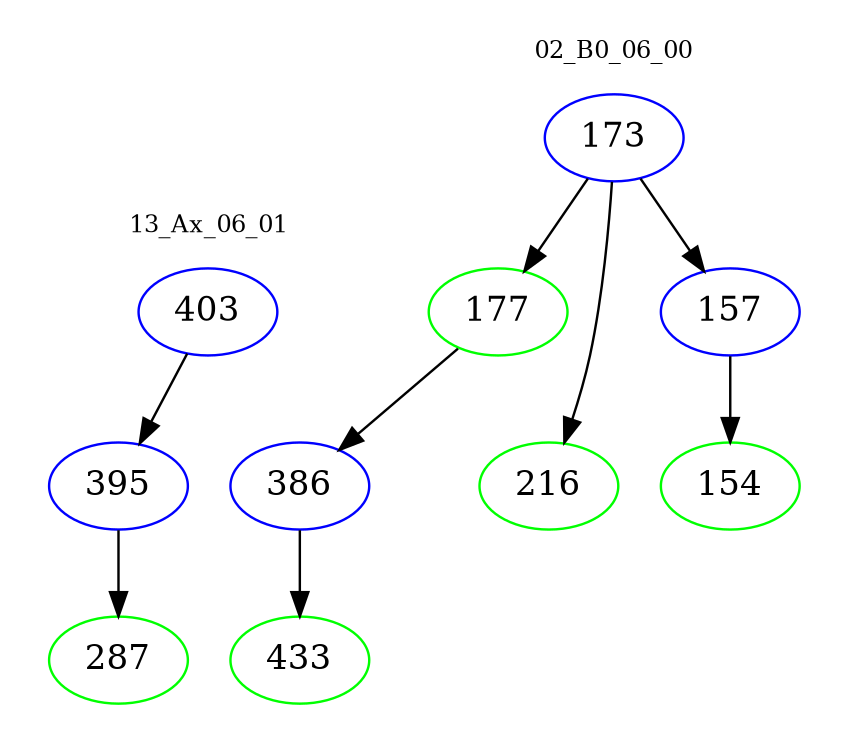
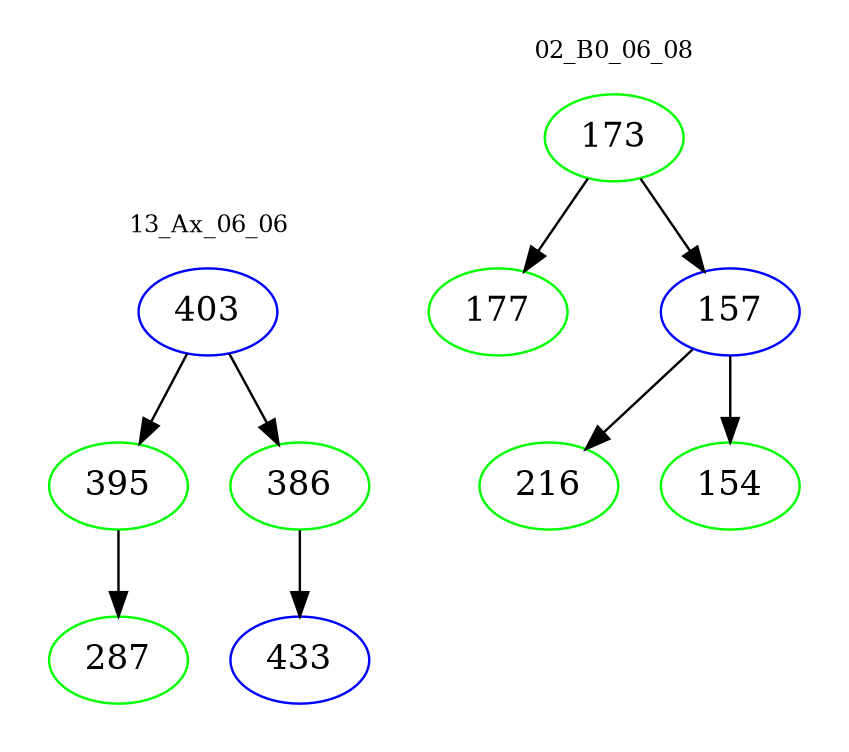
cluster "02_B0_06_00": label "02_B0_06_00" -> "02_B0_06_08"
node "173": color blue -> green
cluster "13_Ax_06_01": label "13_Ax_06_01" -> "13_Ax_06_06"
edge "173" -> "216": now "157" -> "216"
edge "177" -> "386": now "403" -> "386"
node "395": color blue -> green
node "386": color blue -> green
node "433": color green -> blue
